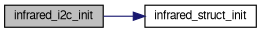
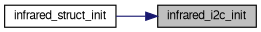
edge "infrared_i2c_init" -> "infrared_struct_init": reversed
